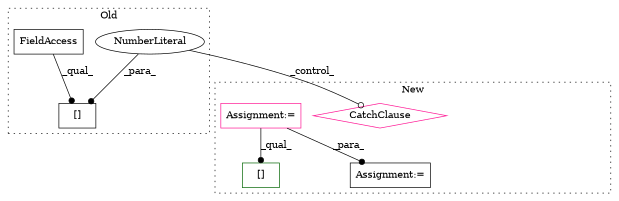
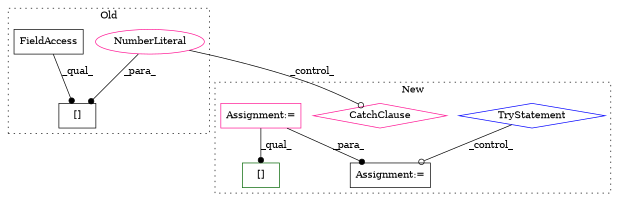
node "NumberLiteral": color black -> deeppink
node "TryStatement": added
